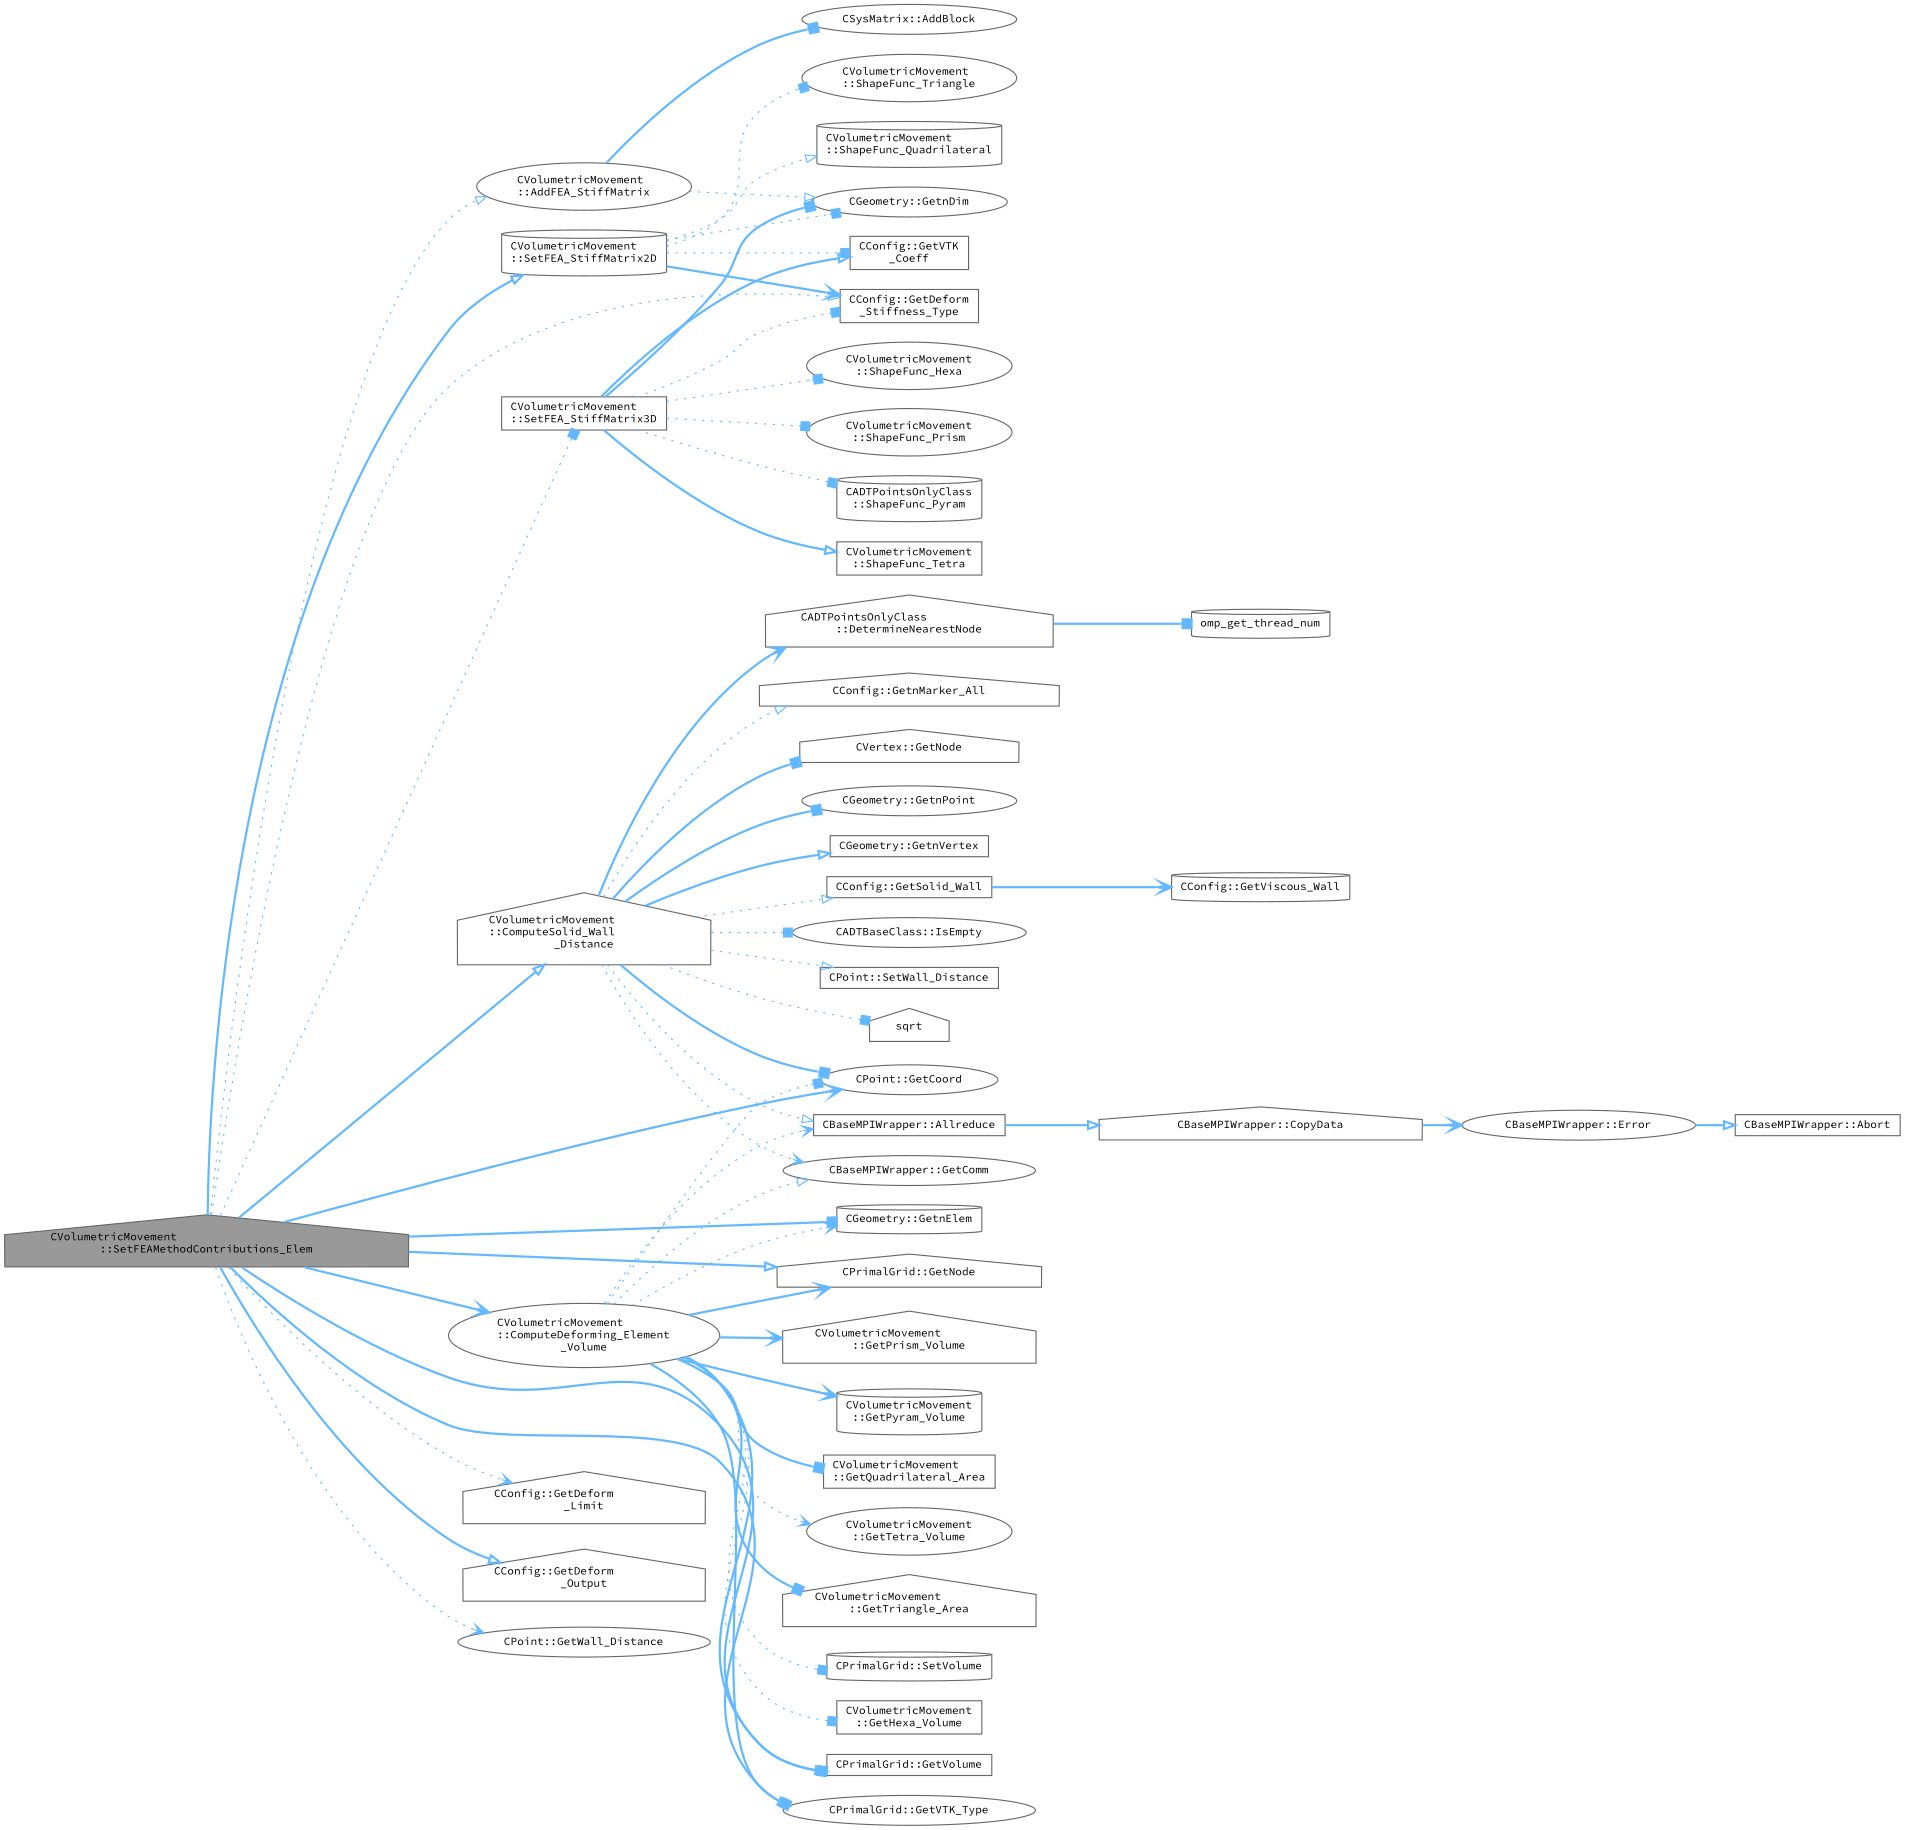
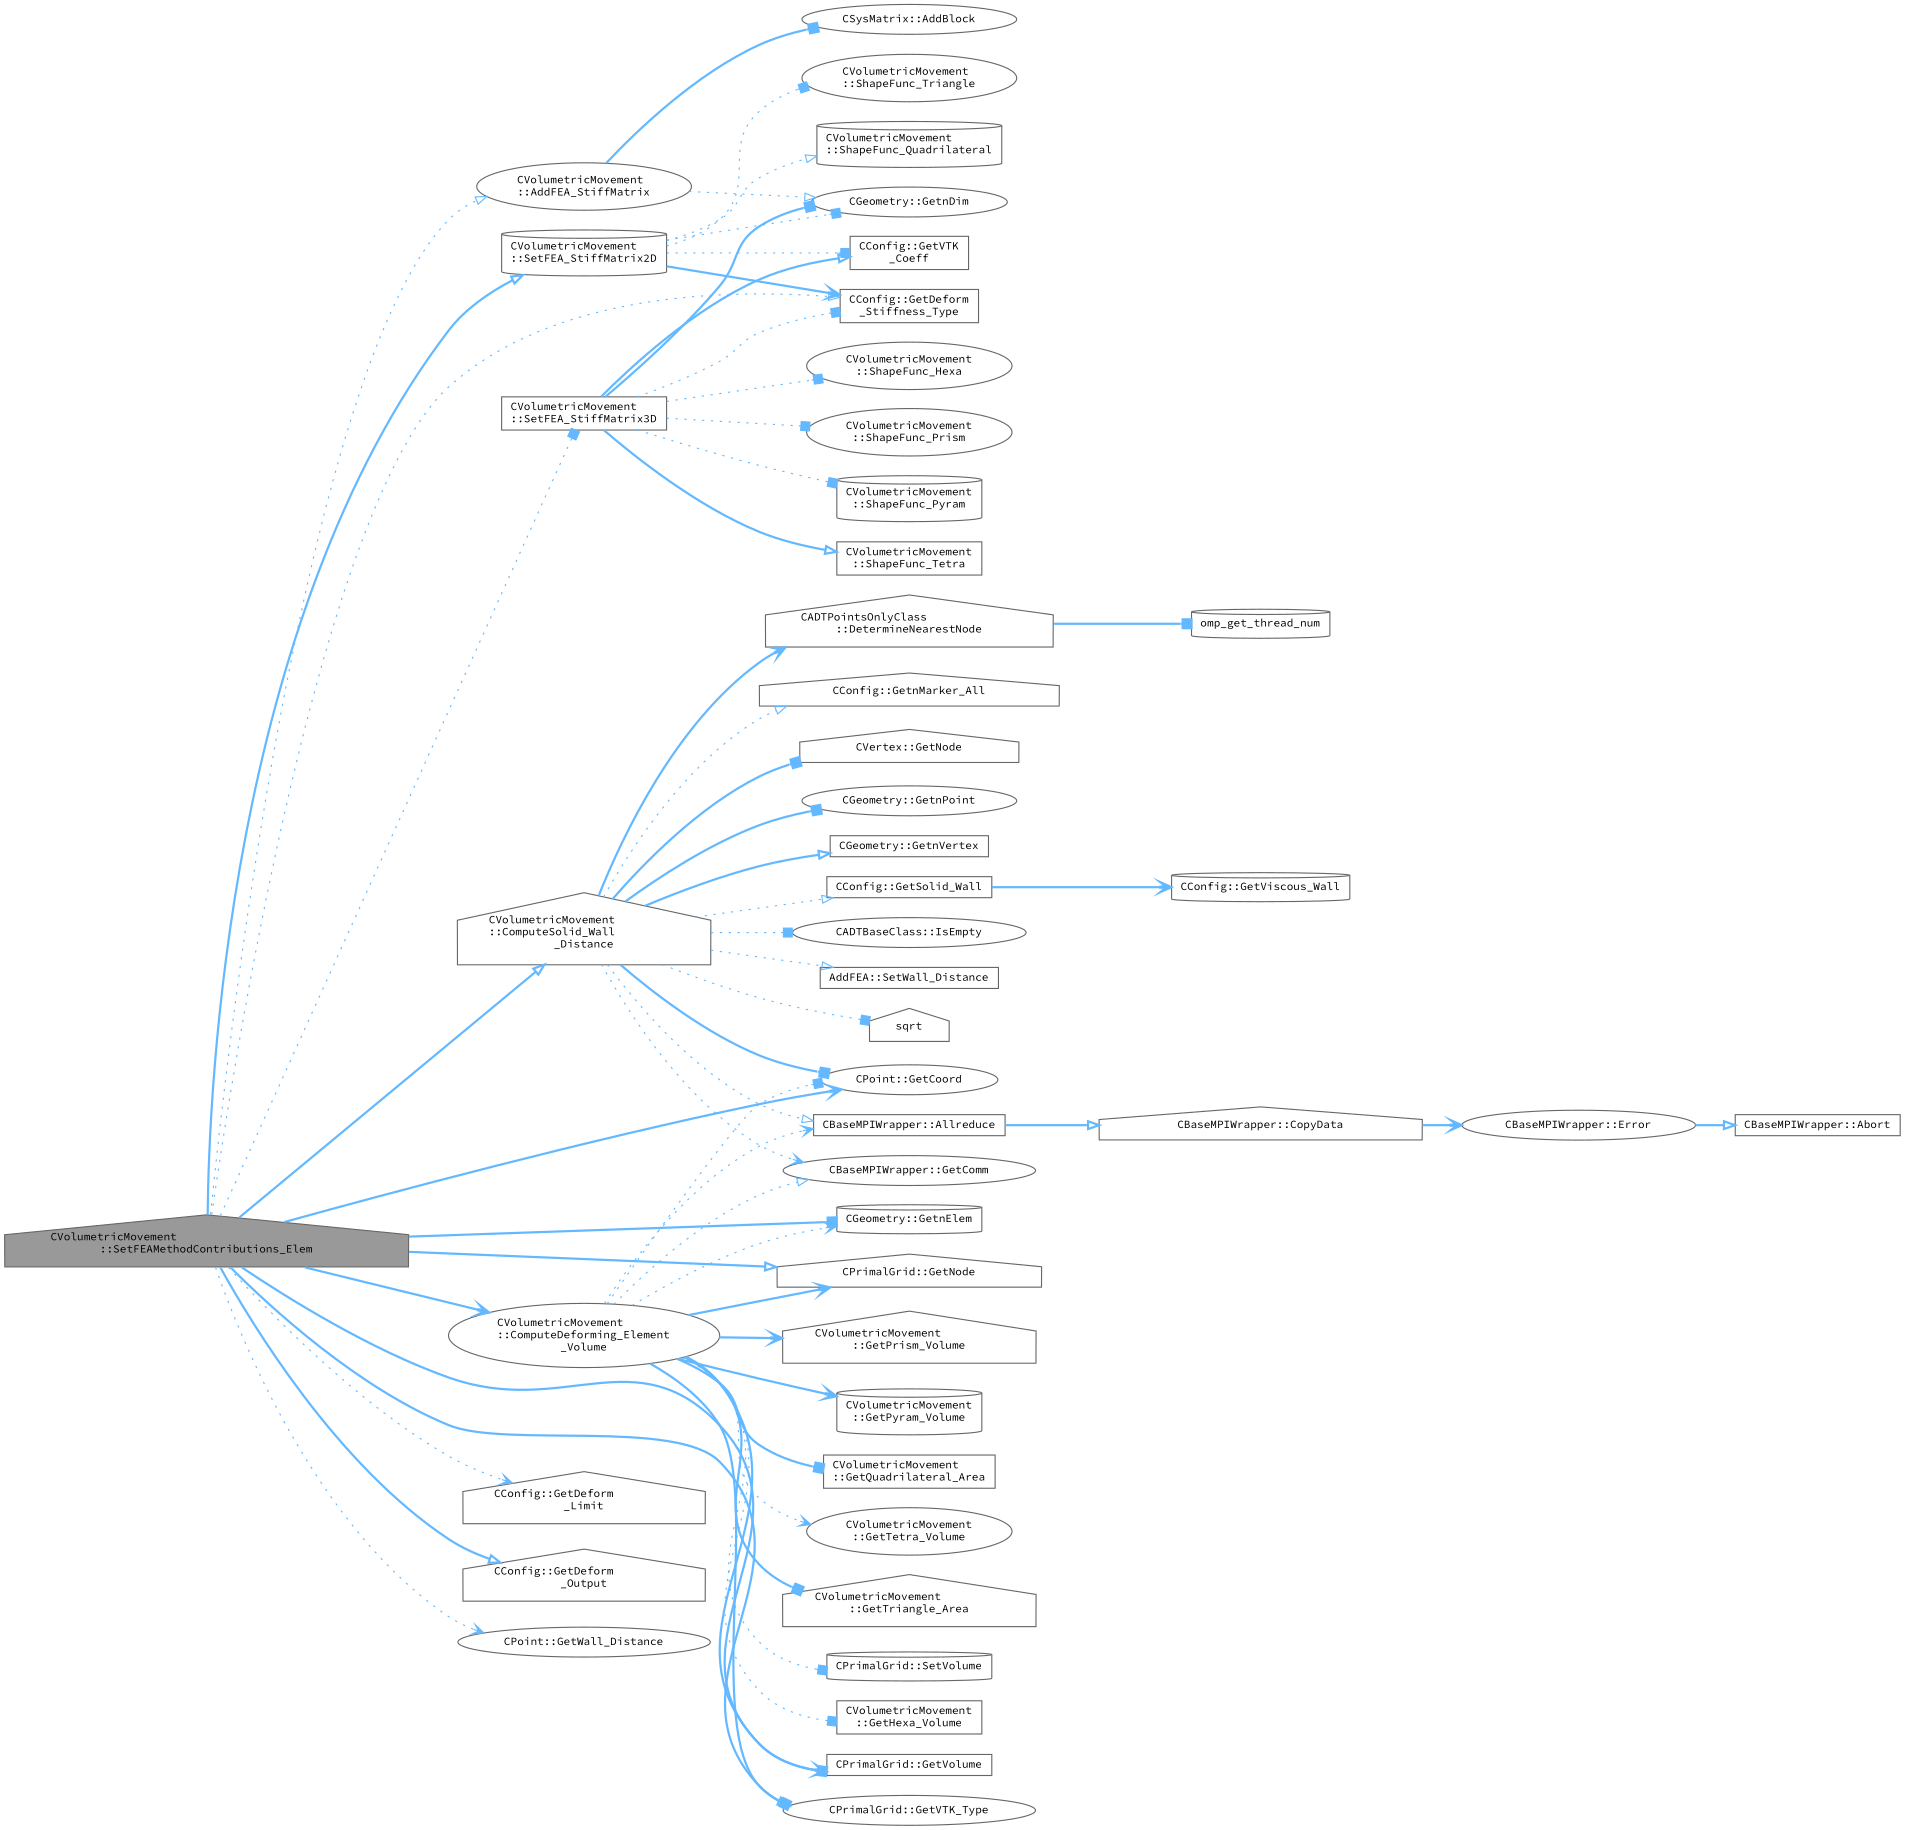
node "CADTPointsOnlyClass ::ShapeFunc_Pyram": label "CADTPointsOnlyClass ::ShapeFunc_Pyram" -> "CVolumetricMovement ::ShapeFunc_Pyram"
node "CPoint::SetWall_Distance": label "CPoint::SetWall_Distance" -> "AddFEA::SetWall_Distance"
edge "CVolumetricMovement ::SetFEAMethodContributions_Elem" -> "CPrimalGrid::GetVolume": arrowhead onormal -> vee
